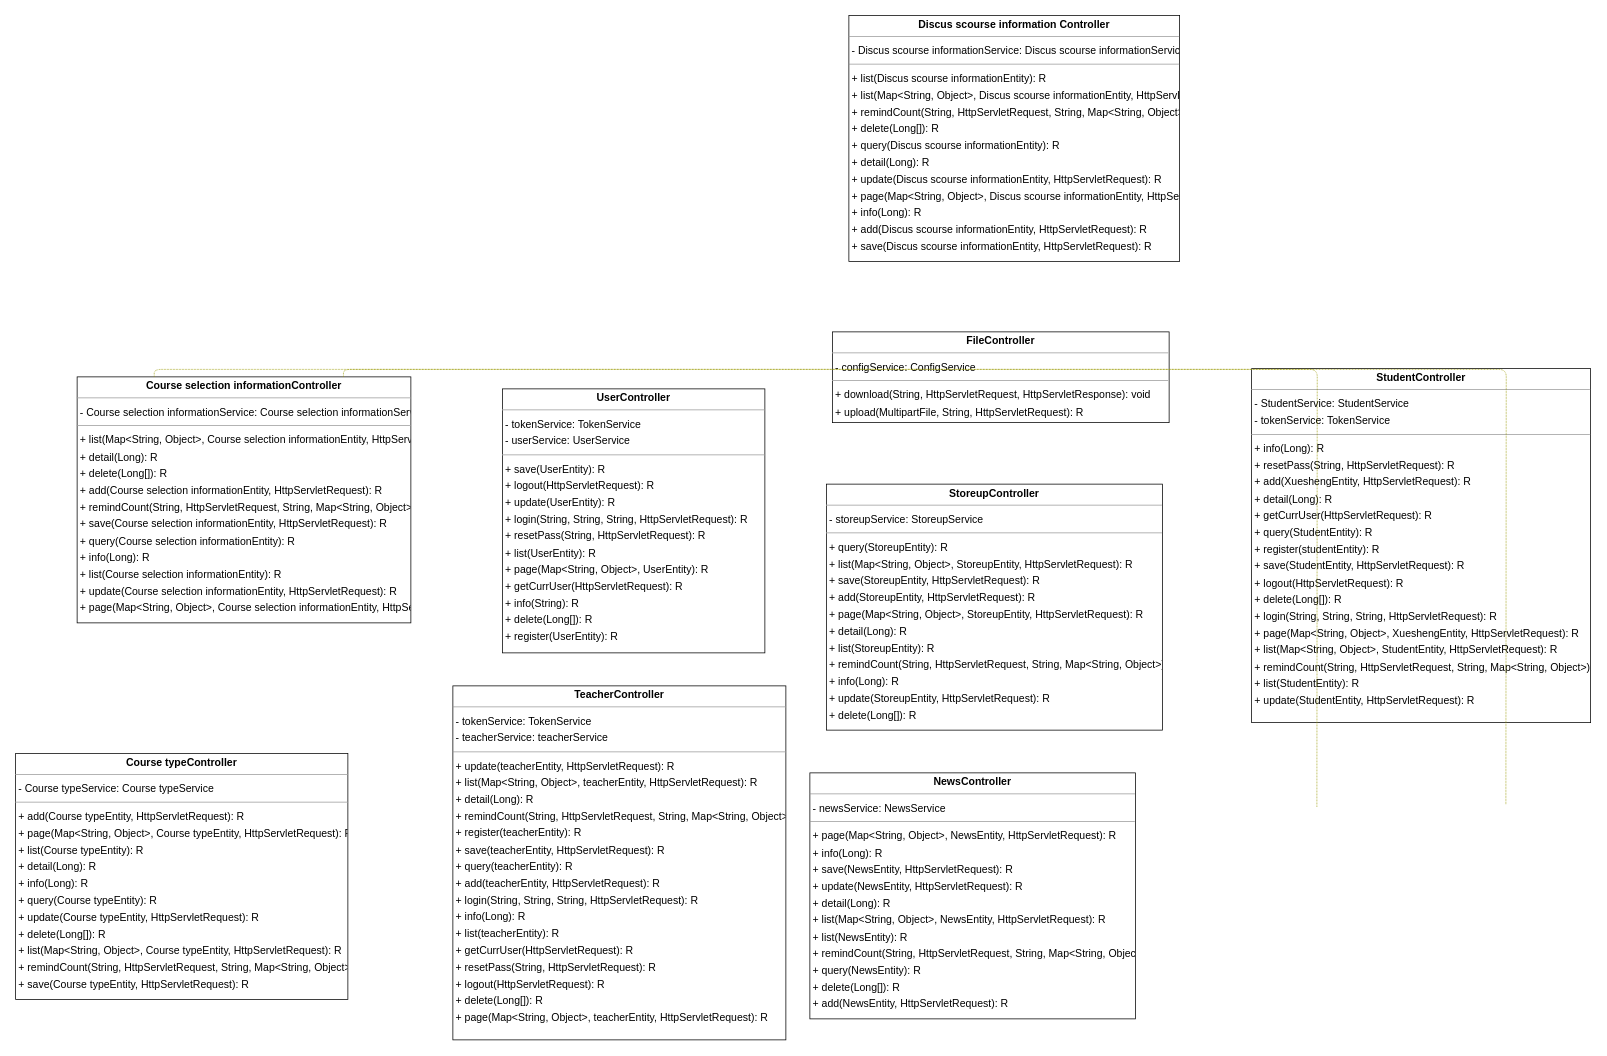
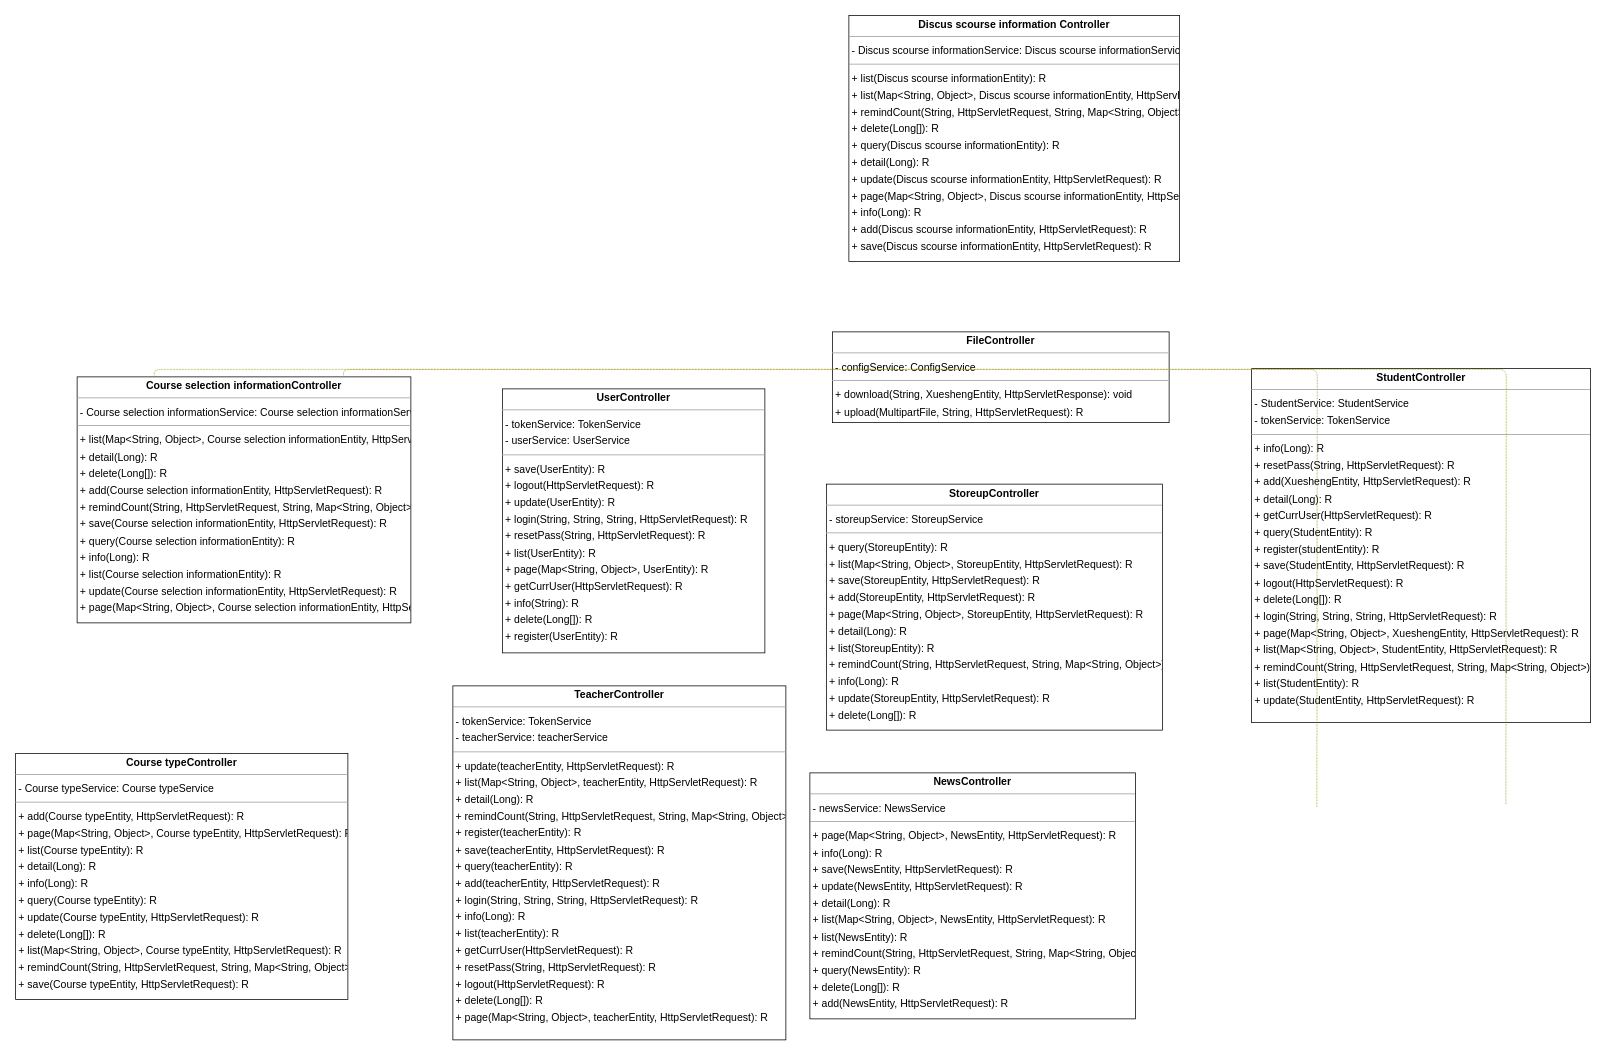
node "FileController - configService: ConfigService + download(String, HttpServletRequest, HttpServletResponse): void + upload(MultipartFile, String, HttpServletRequest): R": label "FileController - configService: ConfigService + download(String, HttpServletRequest, HttpServletResponse): void + upload(MultipartFile, String, HttpServletRequest): R" -> "FileController - configService: ConfigService + download(String, XueshengEntity, HttpServletResponse): void + upload(MultipartFile, String, HttpServletRequest): R"
